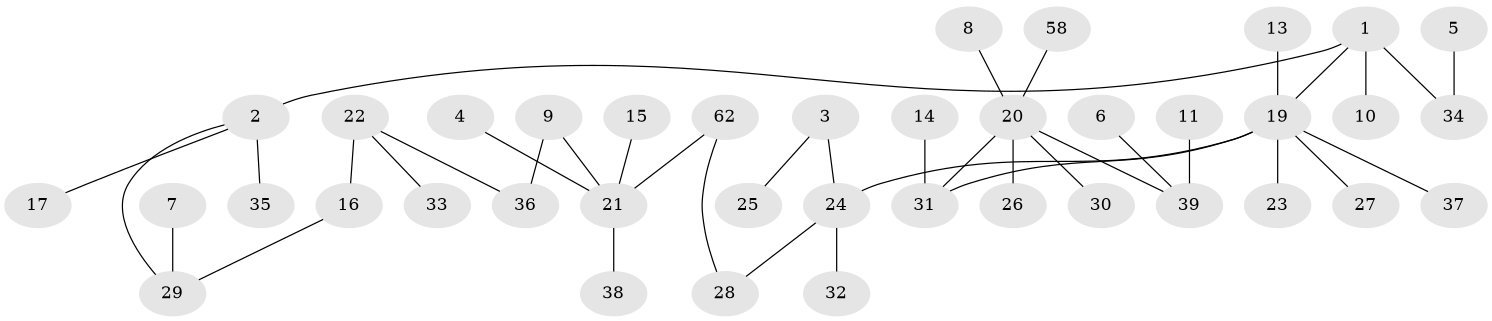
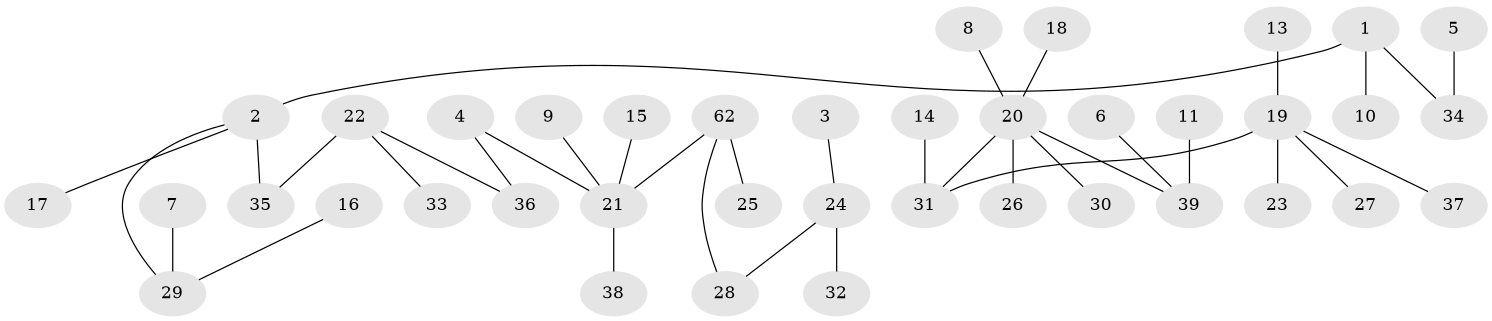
node "58": label "58" -> "18"
edge "1" -- "19": removed
edge "9" -- "36": now "4" -- "36"
edge "3" -- "25": now "62" -- "25"
edge "22" -- "16": now "22" -- "35"
edge "19" -- "24": removed
